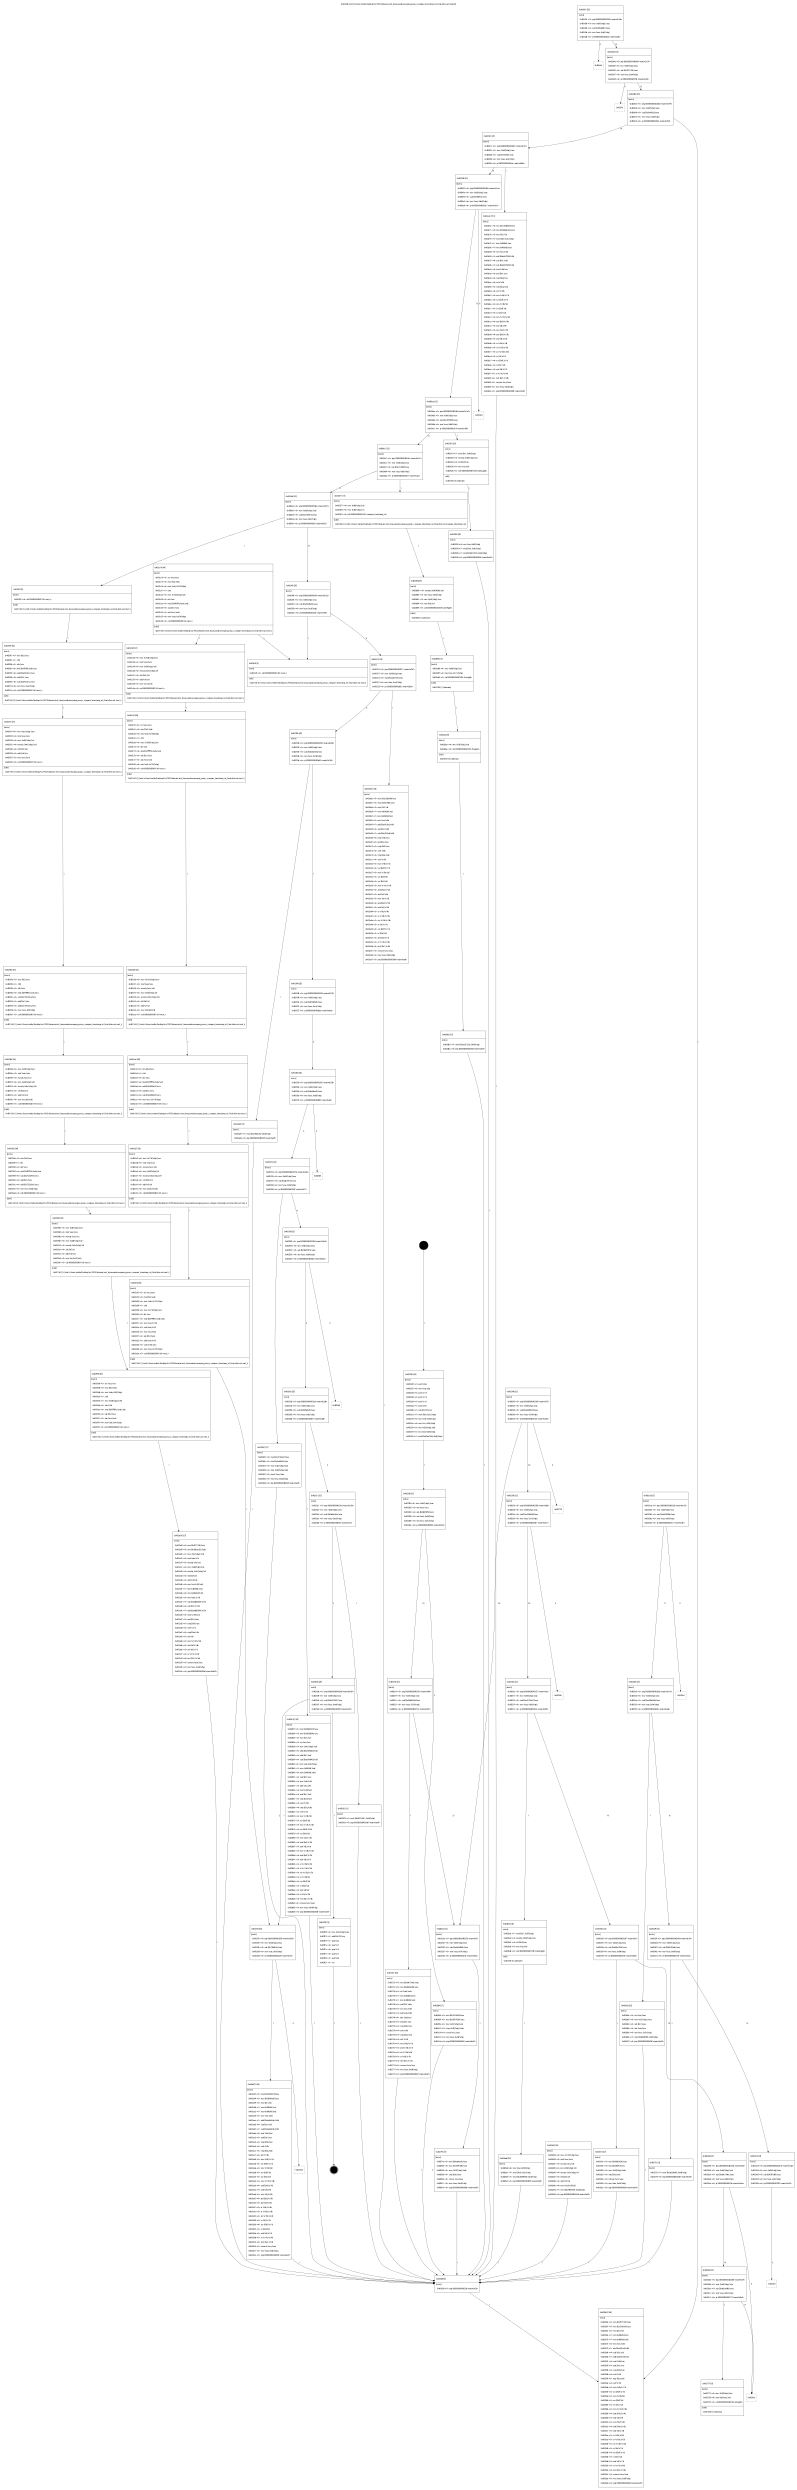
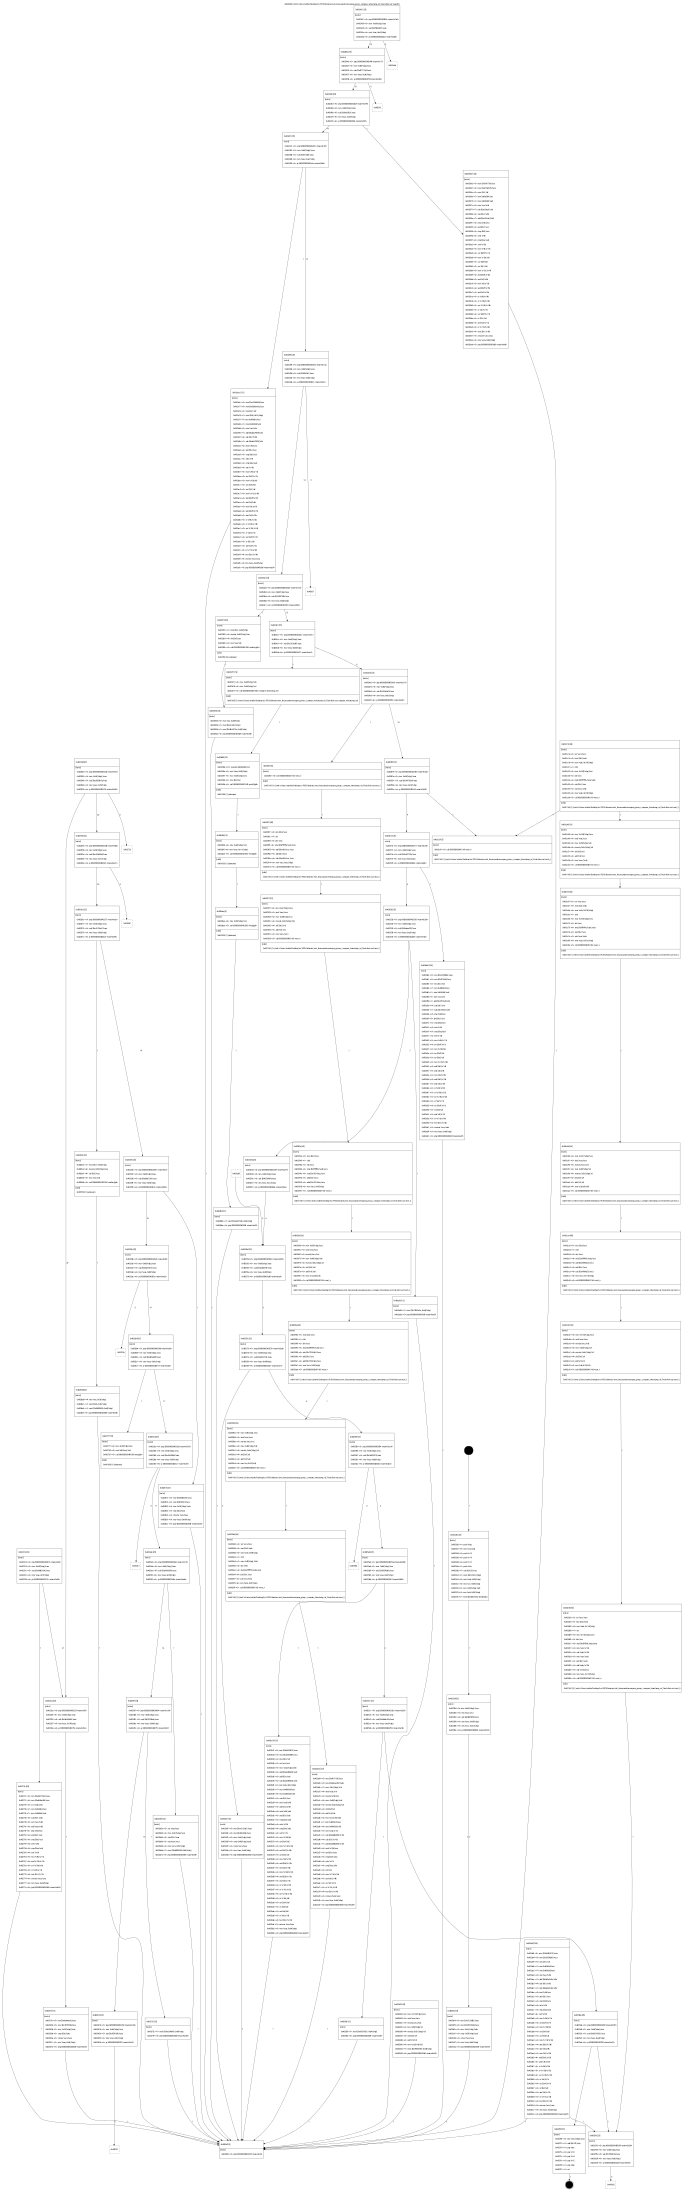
edge "0x40255d [25]" -> "0x402dbf": reversed
edge "0x4022fd [23]" -> "0x402314 [22]": removed, label "22"
edge "0x4025f3 [25]" -> "0x402a8f [144]": reversed
edge "0x4030df [5]" -> "0x402862 [144]": reversed
edge "0x4023b4 [25]" -> "0x402f3a": now "0x4023b4 [25]" -> "0x4023cd [25]"
